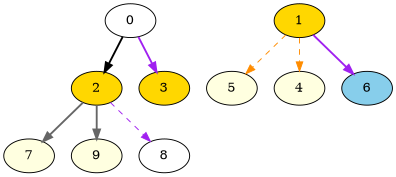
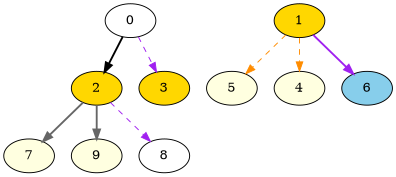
edge "0" -> "3": style bold -> dashed
